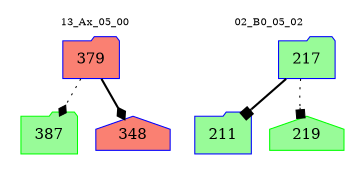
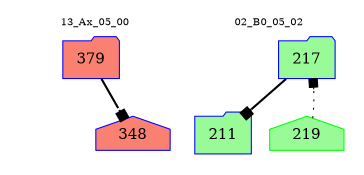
edge "379" -> "348": arrowhead diamond -> box
edge "217" -> "219": reversed
node "387": removed
